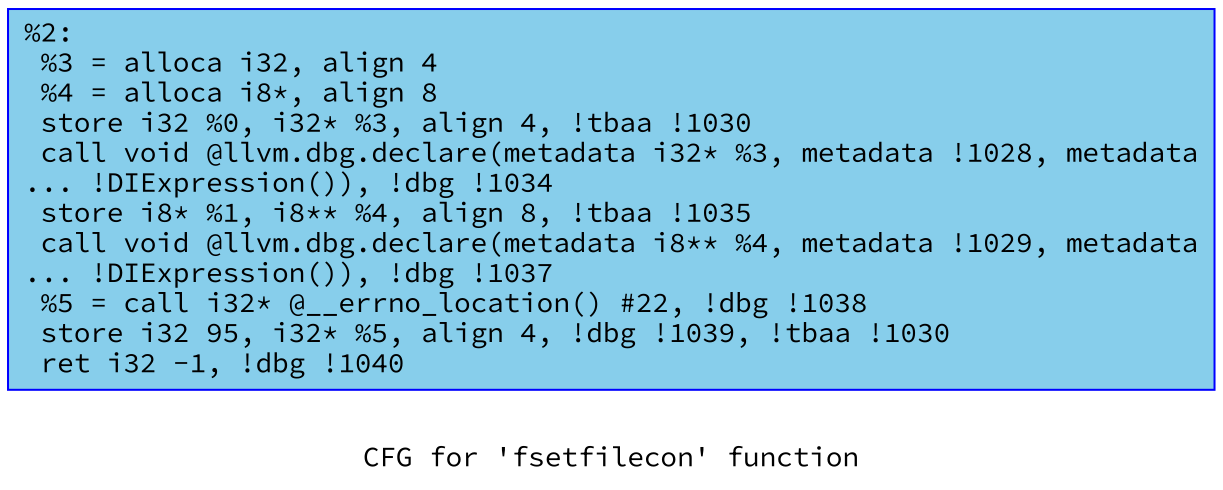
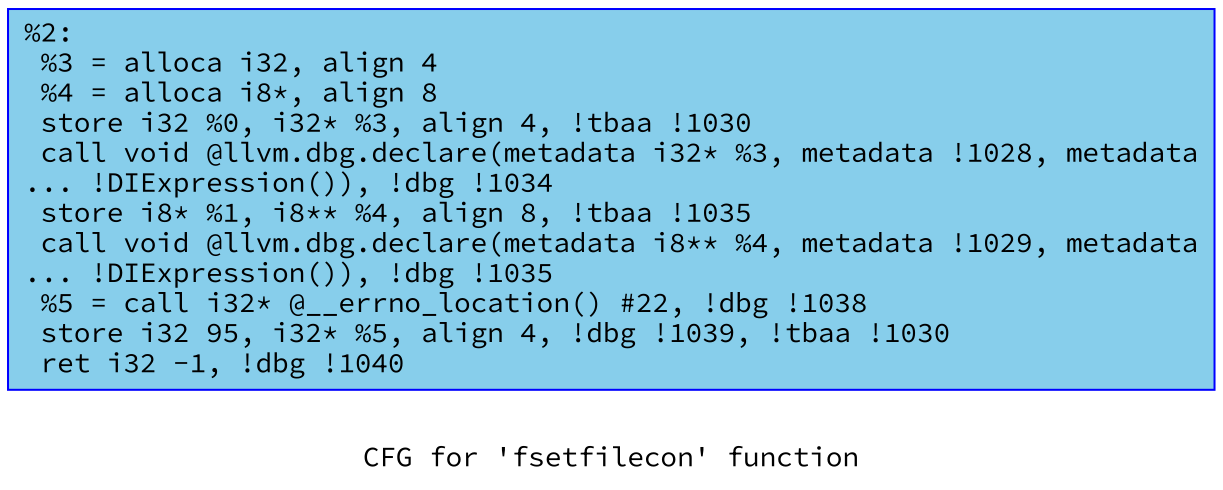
node "%2:": text "... !DIExpression()), !dbg !1037" -> "... !DIExpression()), !dbg !1035"
